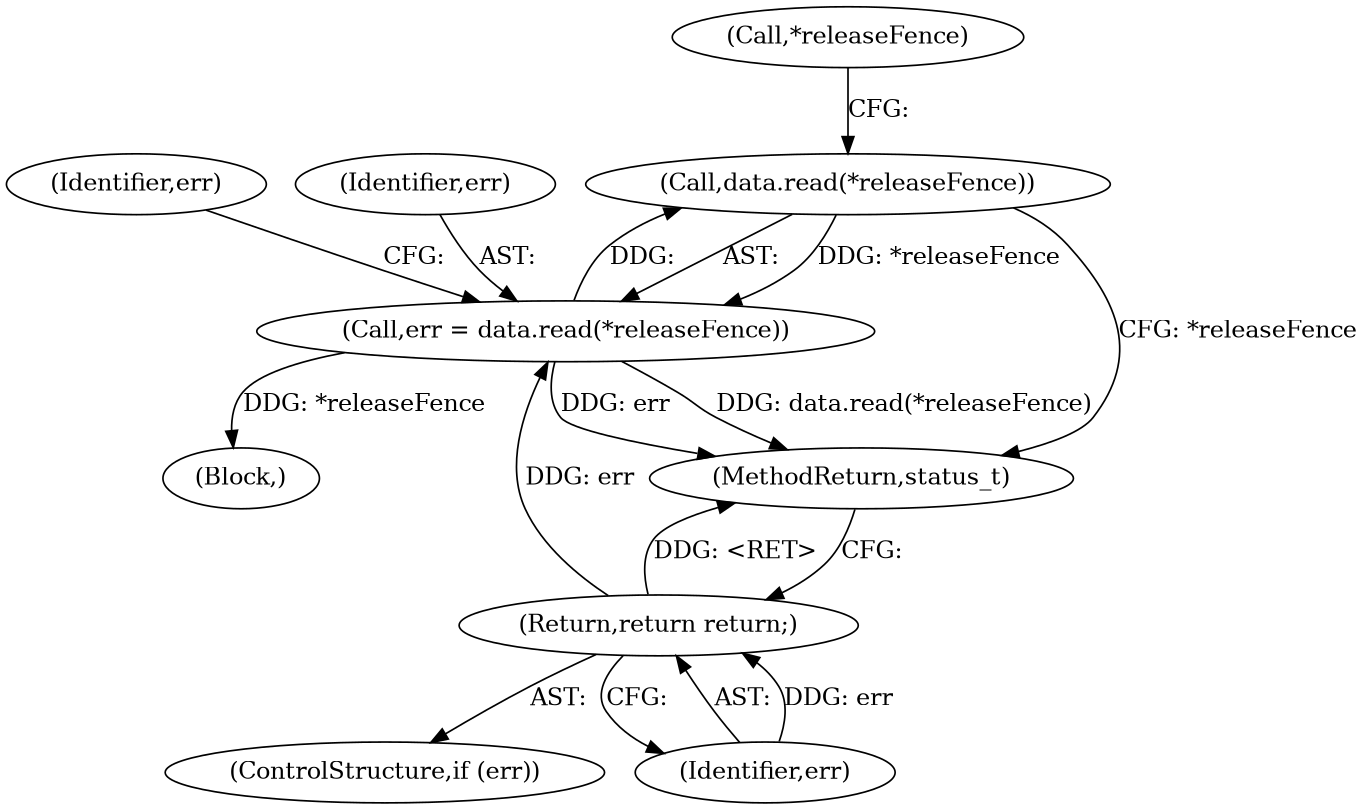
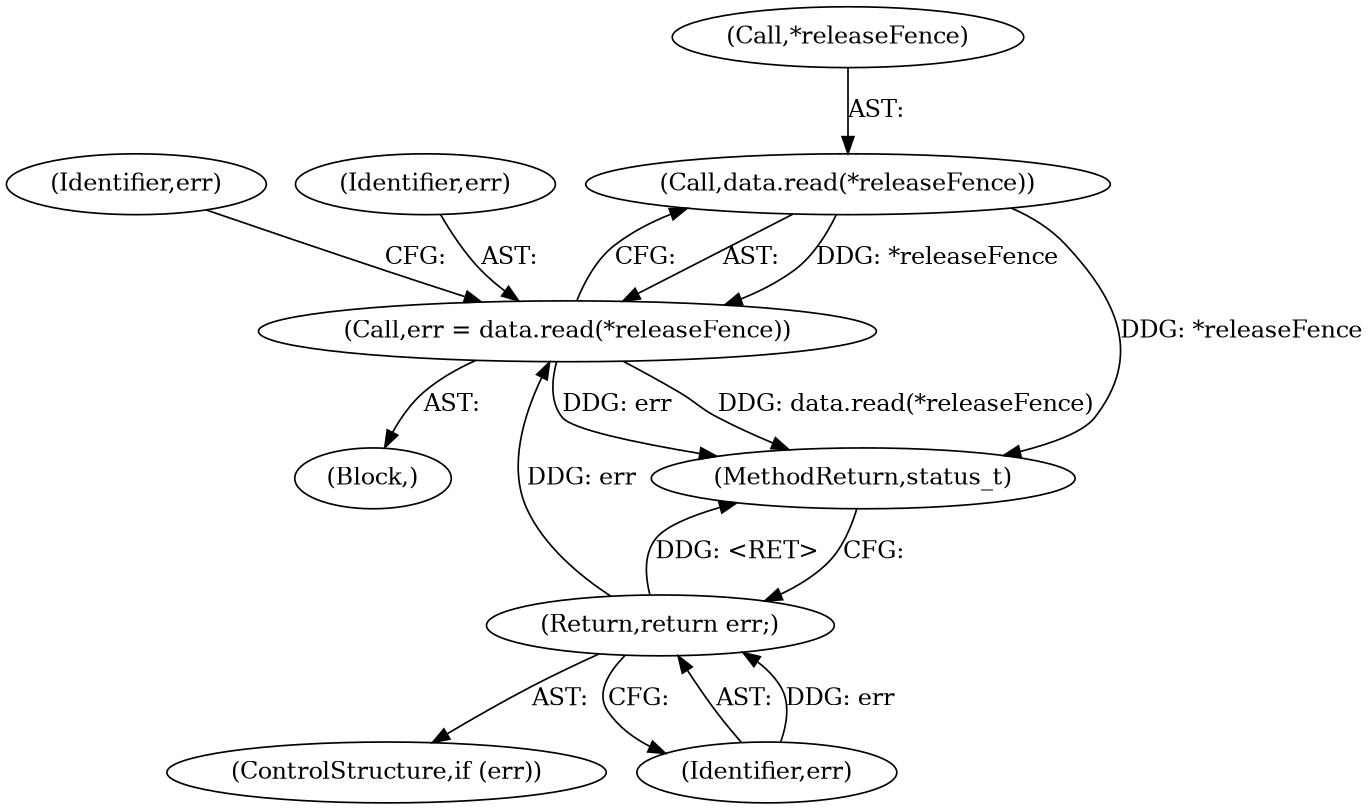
edge "(Call,*releaseFence)" -> "(Call,data.read(*releaseFence))": label "CFG: " -> "AST: "
edge "(Call,err = data.read(*releaseFence))" -> "(Call,data.read(*releaseFence))": label "DDG: " -> "CFG: "
edge "(Call,data.read(*releaseFence))" -> "(MethodReturn,status_t)": label "CFG: *releaseFence" -> "DDG: *releaseFence"
edge "(Call,err = data.read(*releaseFence))" -> "(Block,)": label "DDG: *releaseFence" -> "AST: "
node "(Return,return return;)": label "(Return,return return;)" -> "(Return,return err;)"
